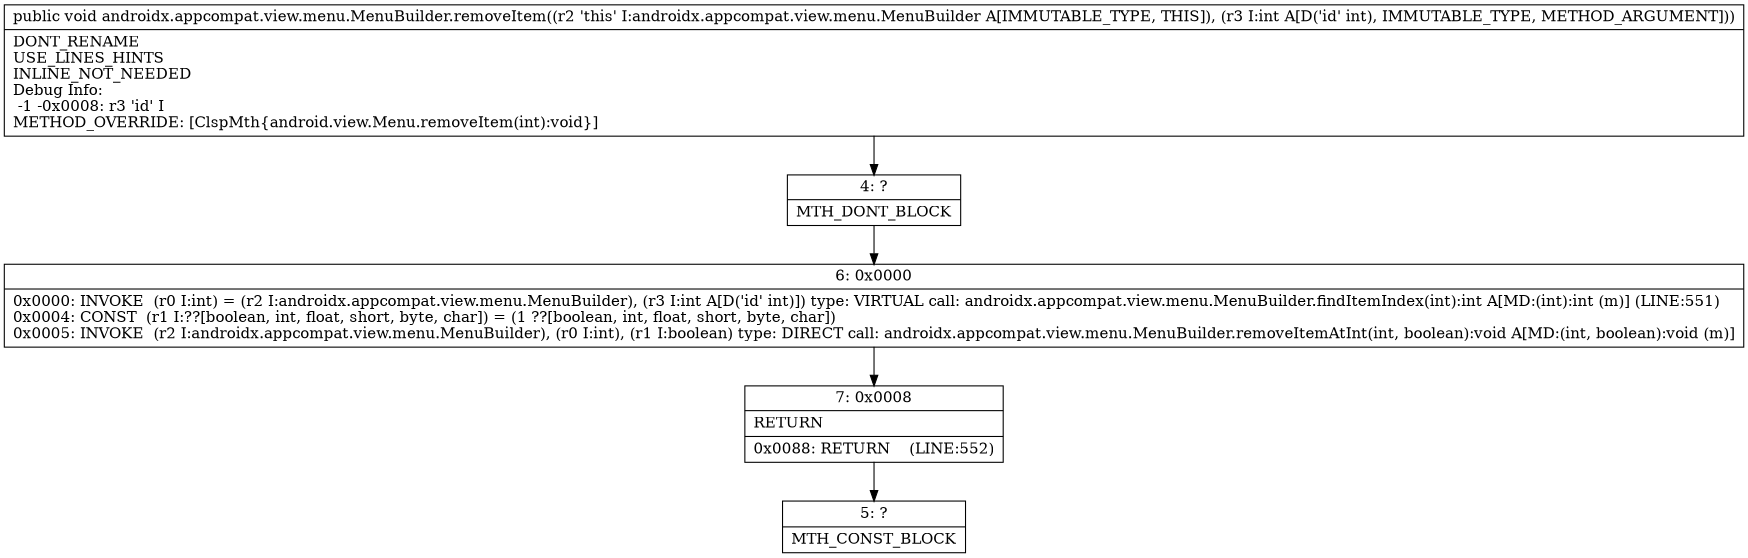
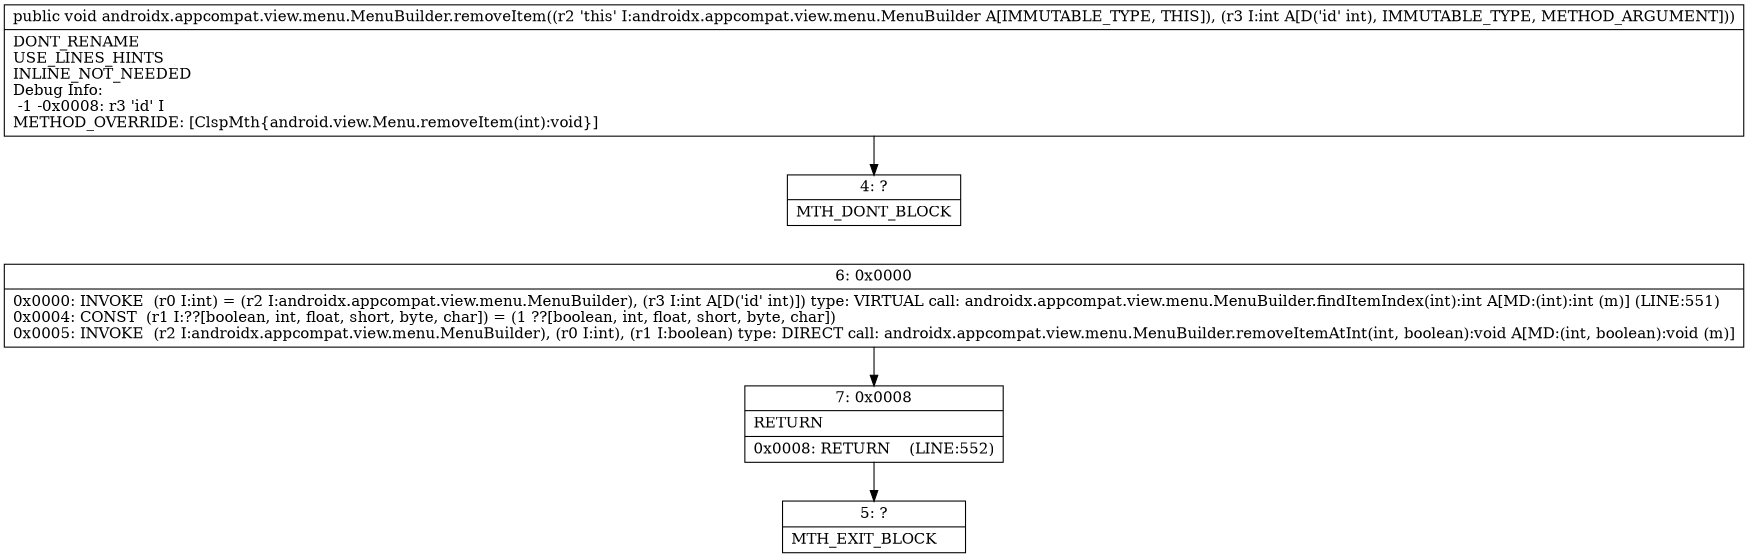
edge "4: ?" -> "6: 0x0000": removed
node "7: 0x0008": text "0x0088: RETURN    (LINE:552)" -> "0x0008: RETURN    (LINE:552)"
node "5: ?": text "MTH_CONST_BLOCK" -> "MTH_EXIT_BLOCK"
